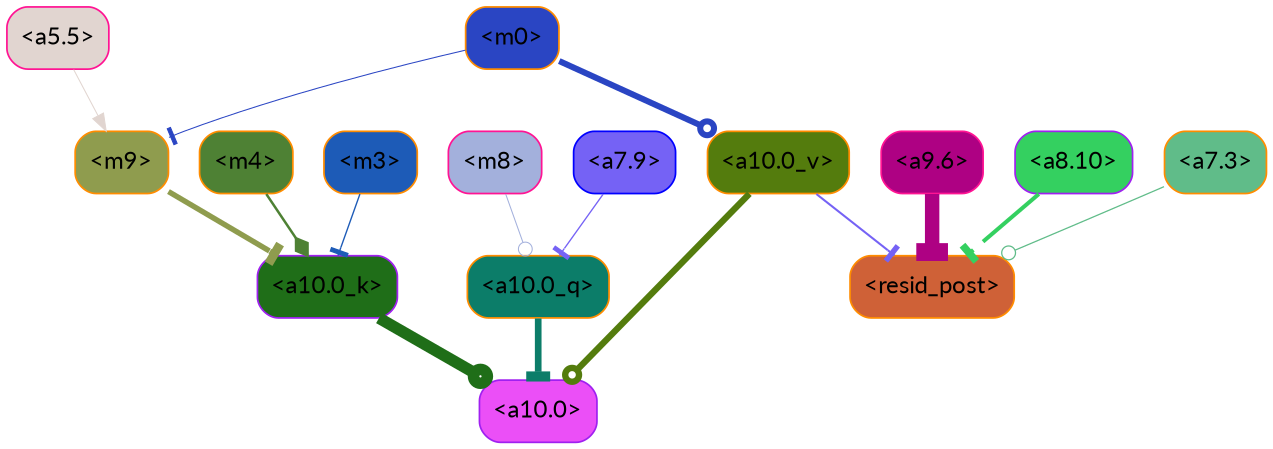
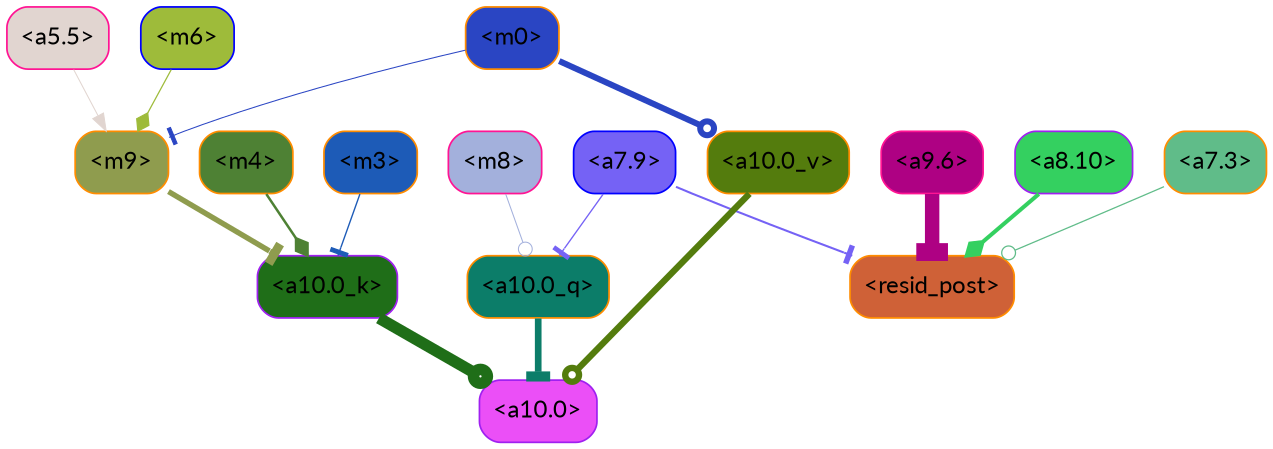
node "<m6>": added
edge "<a8.10>" -> "<resid_post>": arrowhead tee -> diamond
edge "<a10.0_v>" -> "<resid_post>": now "<a7.9>" -> "<resid_post>"
